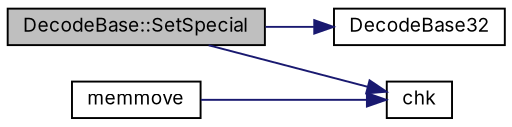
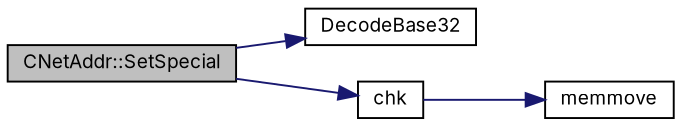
node "DecodeBase::SetSpecial": label "DecodeBase::SetSpecial" -> "CNetAddr::SetSpecial"
edge "memmove" -> "chk": reversed
